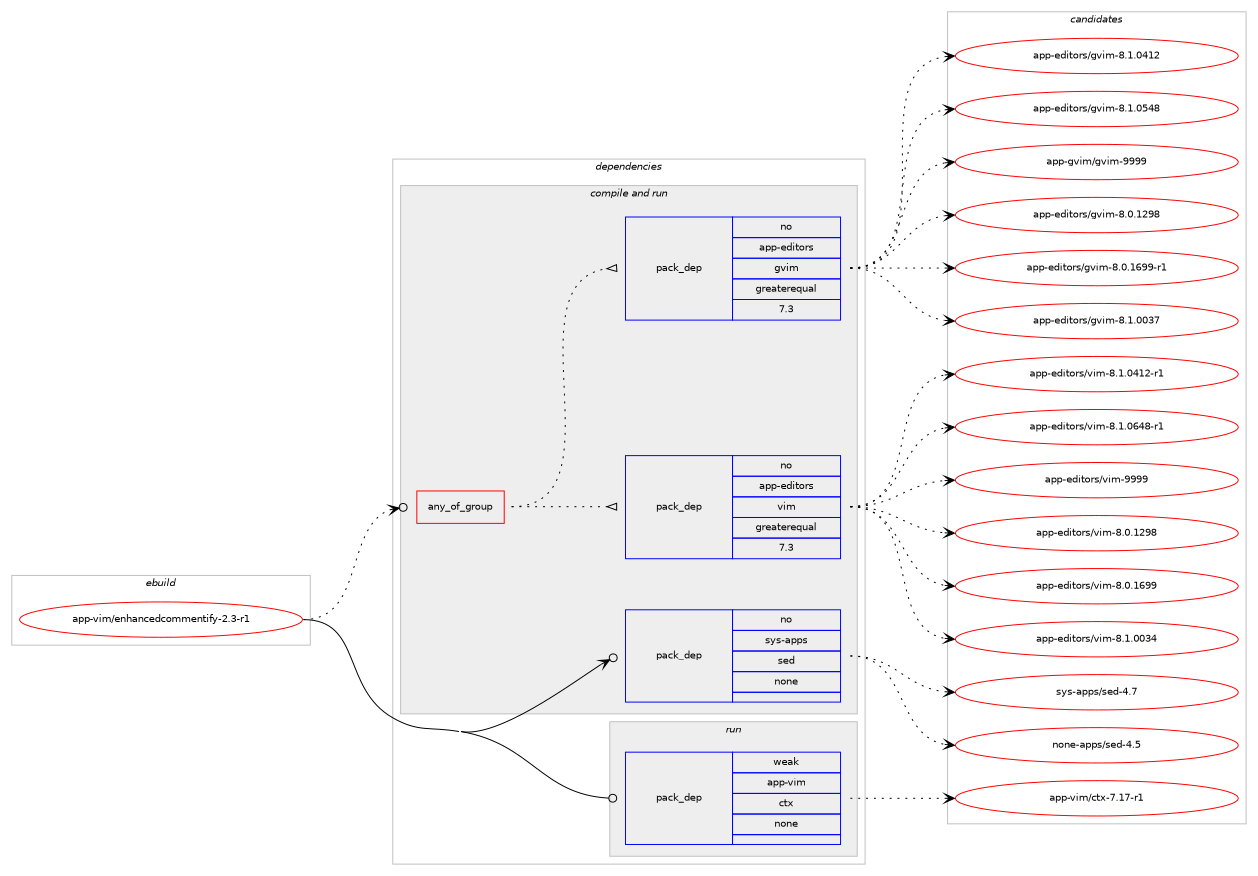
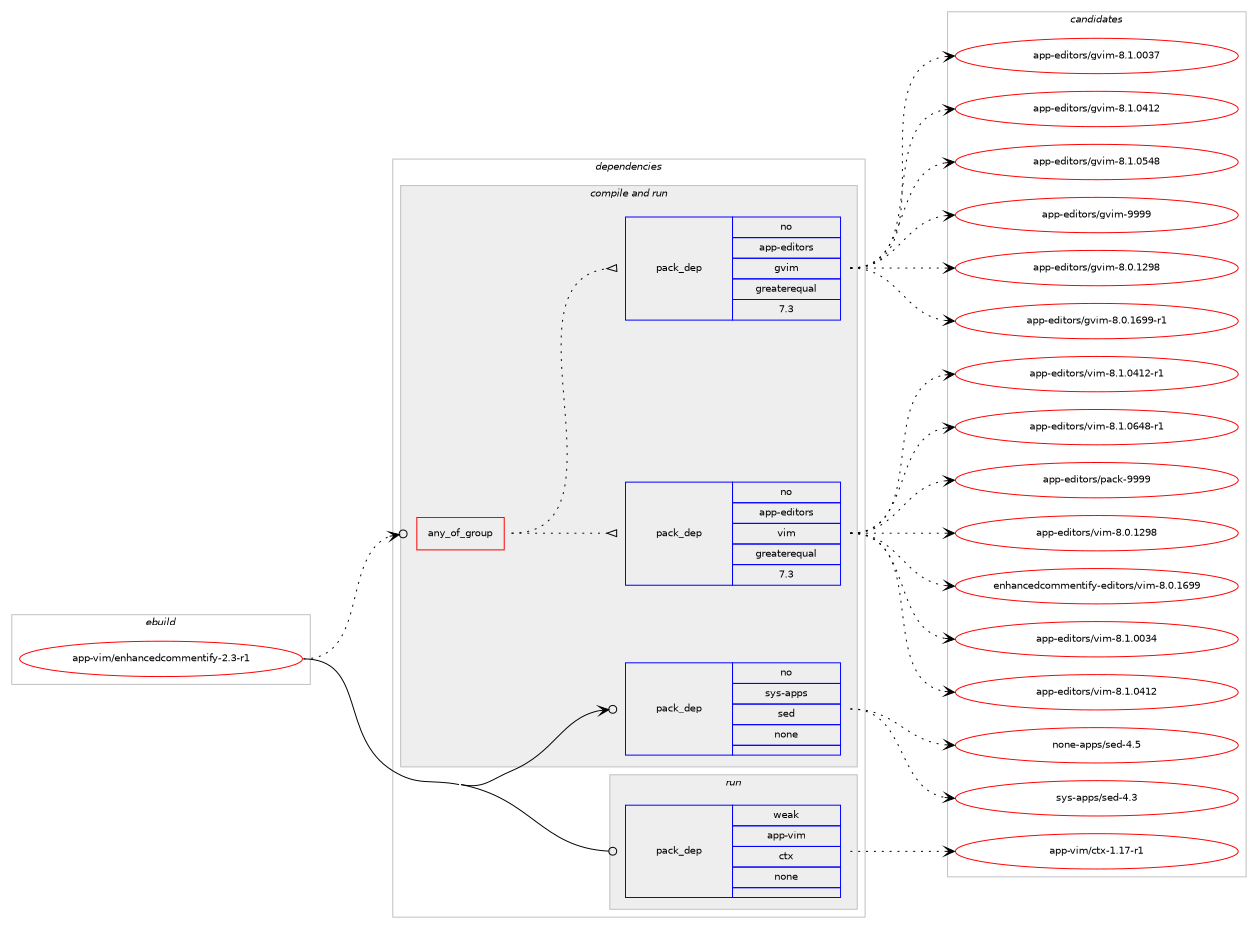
node "app-gvim/gvim-9999": label "app-gvim/gvim-9999" -> "app-editors/gvim-9999"
node "app-editors/vim-9999": label "app-editors/vim-9999" -> "app-editors/pack-9999"
node "app-editors/vim-8.0.1699": label "app-editors/vim-8.0.1699" -> "enhancedcommentify-editors/vim-8.0.1699"
node "app-editors/vim-8.1.0412": added
node "sys-apps/sed-4.7": label "sys-apps/sed-4.7" -> "sys-apps/sed-4.3"
node "app-vim/ctx-7.17-r1": label "app-vim/ctx-7.17-r1" -> "app-vim/ctx-1.17-r1"
